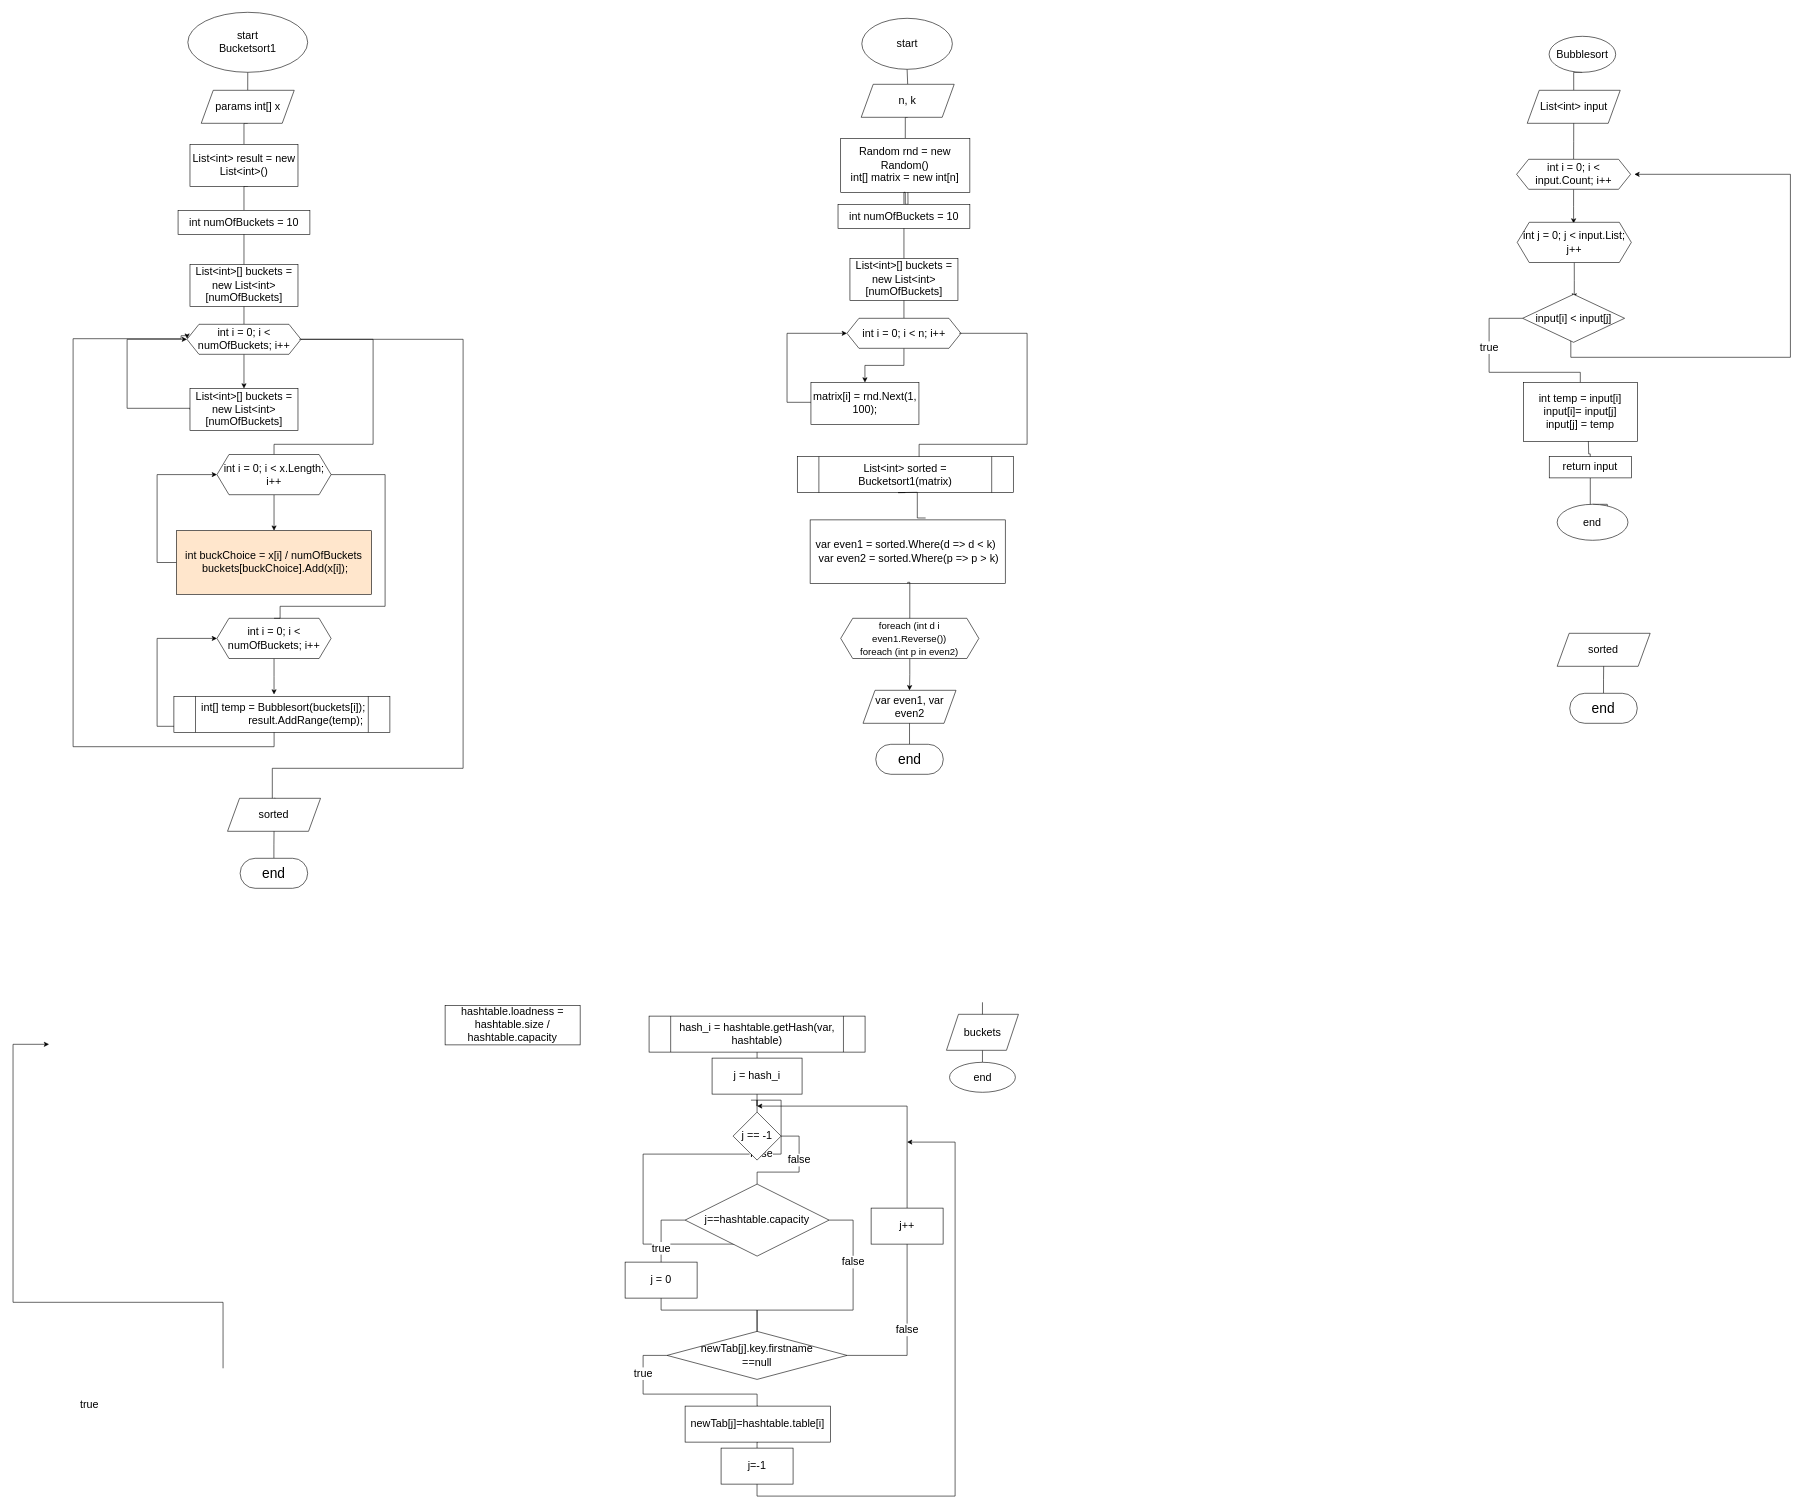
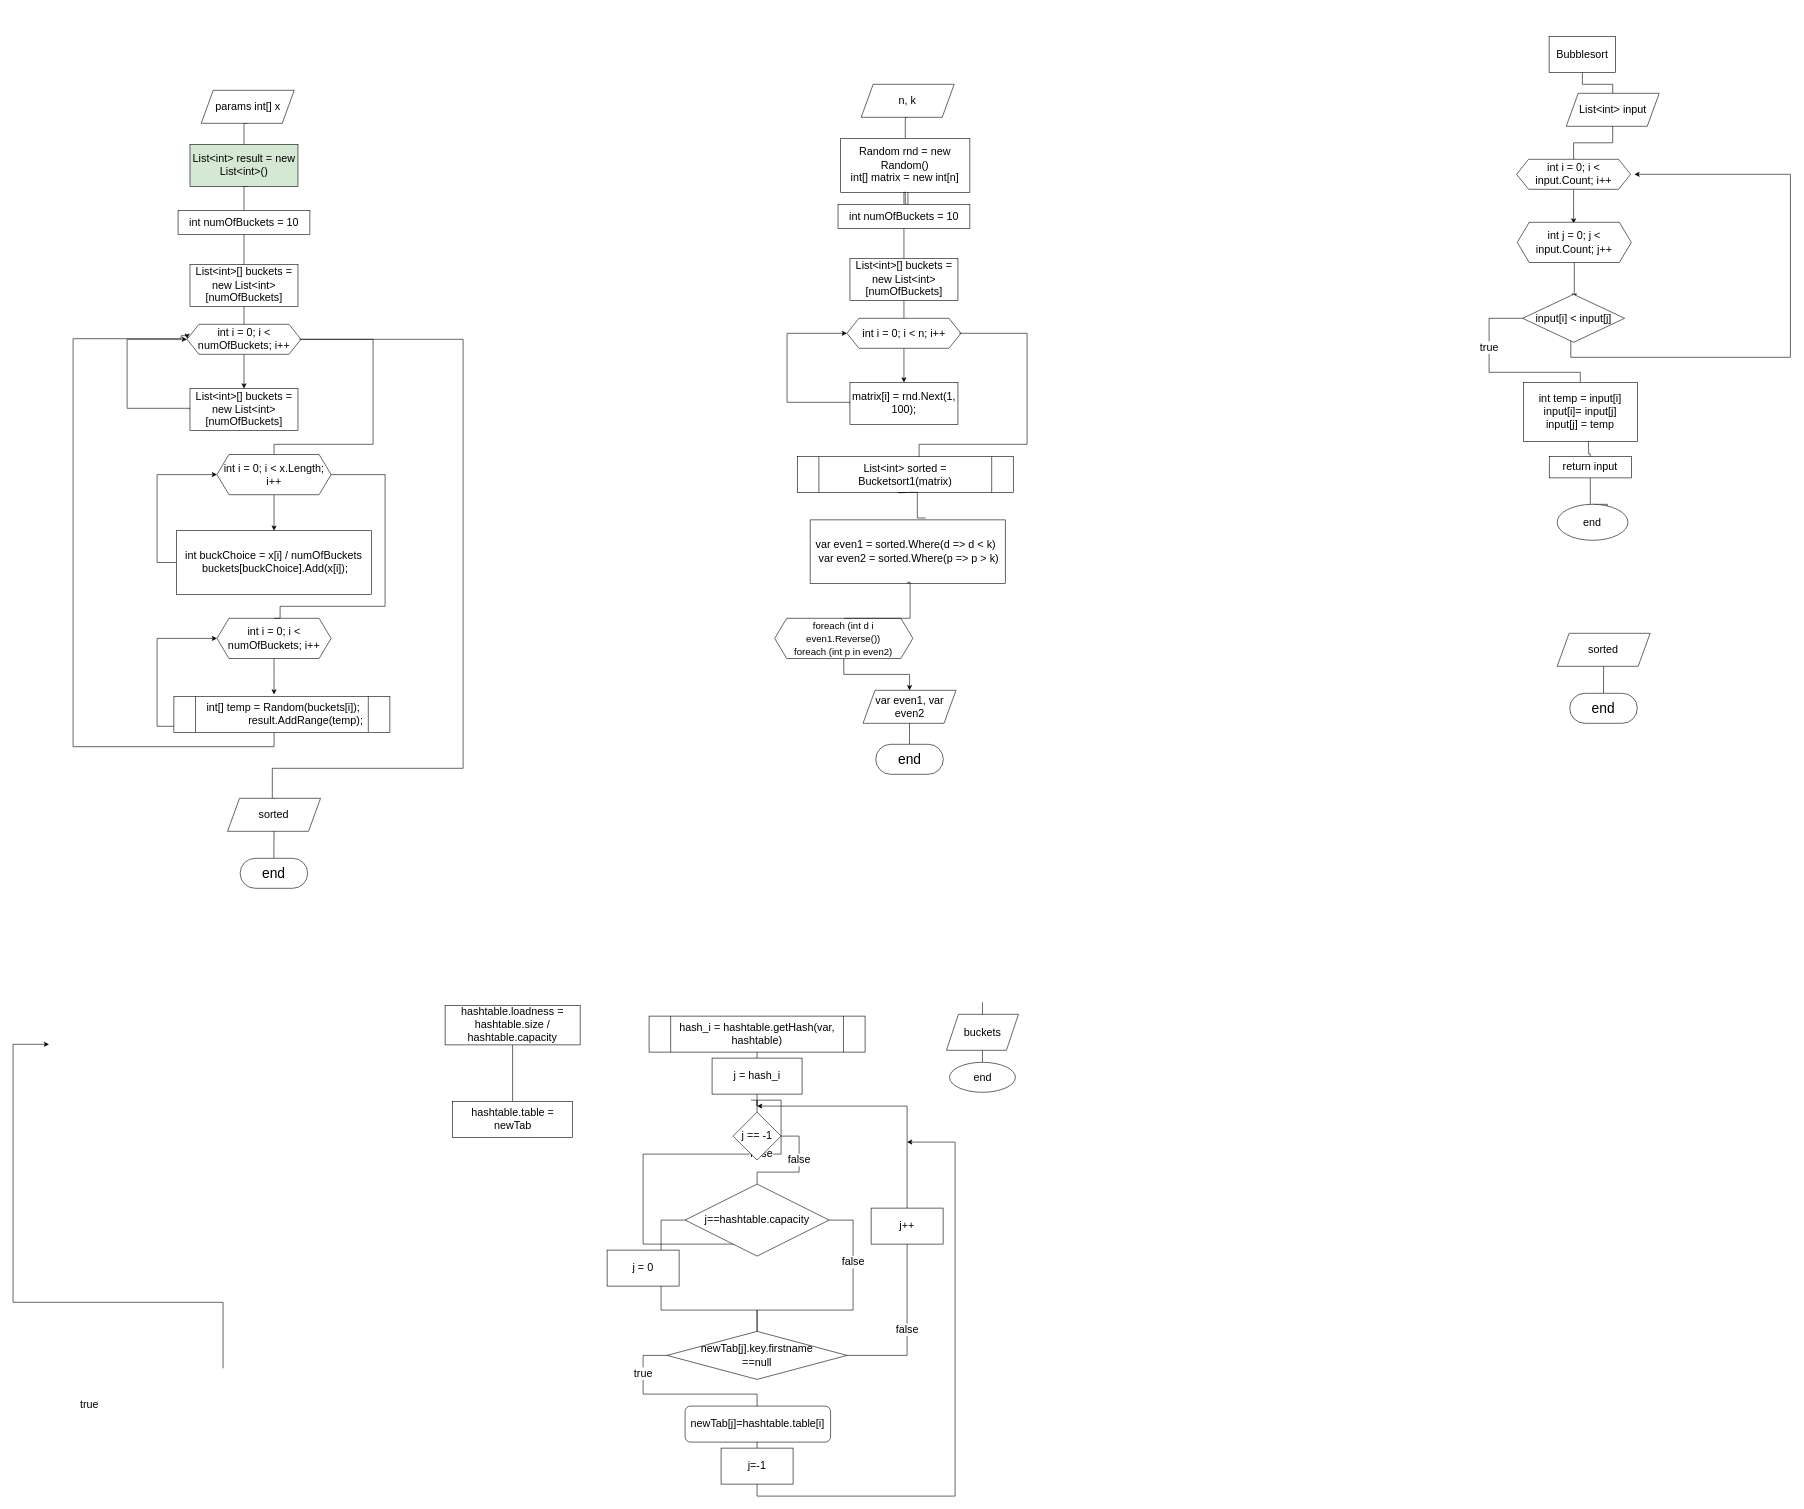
node "start Bucketsort1": removed
node "start": removed
node "Bubblesort": shape ellipse -> rectangle
edge "start" -- "n, k": removed
edge "start Bucketsort1" -- "params int[] x": removed
node "List<int> input": moved (1574, 107) -> (1613, 110)
node "List<int> result = new List<int>()": fillcolor #ffffff -> #d5e8d4
node "int j = 0; j < input.List; j++": label "int j = 0; j < input.List; j++" -> "int j = 0; j < input.Count; j++"
node "matrix[i] = rnd.Next(1, 100);": moved (865, 404) -> (904, 404)
node "int buckChoice = x[i] / numOfBuckets buckets[buckChoice].Add(x[i]);": fillcolor #ffe6cc -> #ffffff
node "foreach (int d i even1.Reverse()) foreach (int p in even2)": moved (910, 638) -> (844, 638)
node "int[] temp = Bubblesort(buckets[i]); result.AddRange(temp);": label "int[] temp = Bubblesort(buckets[i]); result.AddRange(temp);" -> "int[] temp = Random(buckets[i]); result.AddRange(temp);"
edge "hashtable.loadness = hashtable.size / hashtable.capacity" -- "hashtable.table = newTab": added
node "hashtable.table = newTab": added
node "j = 0": moved (661, 1280) -> (643, 1268)
node "newTab[j]=hashtable.table[i]": shape rectangle -> rounded rectangle
